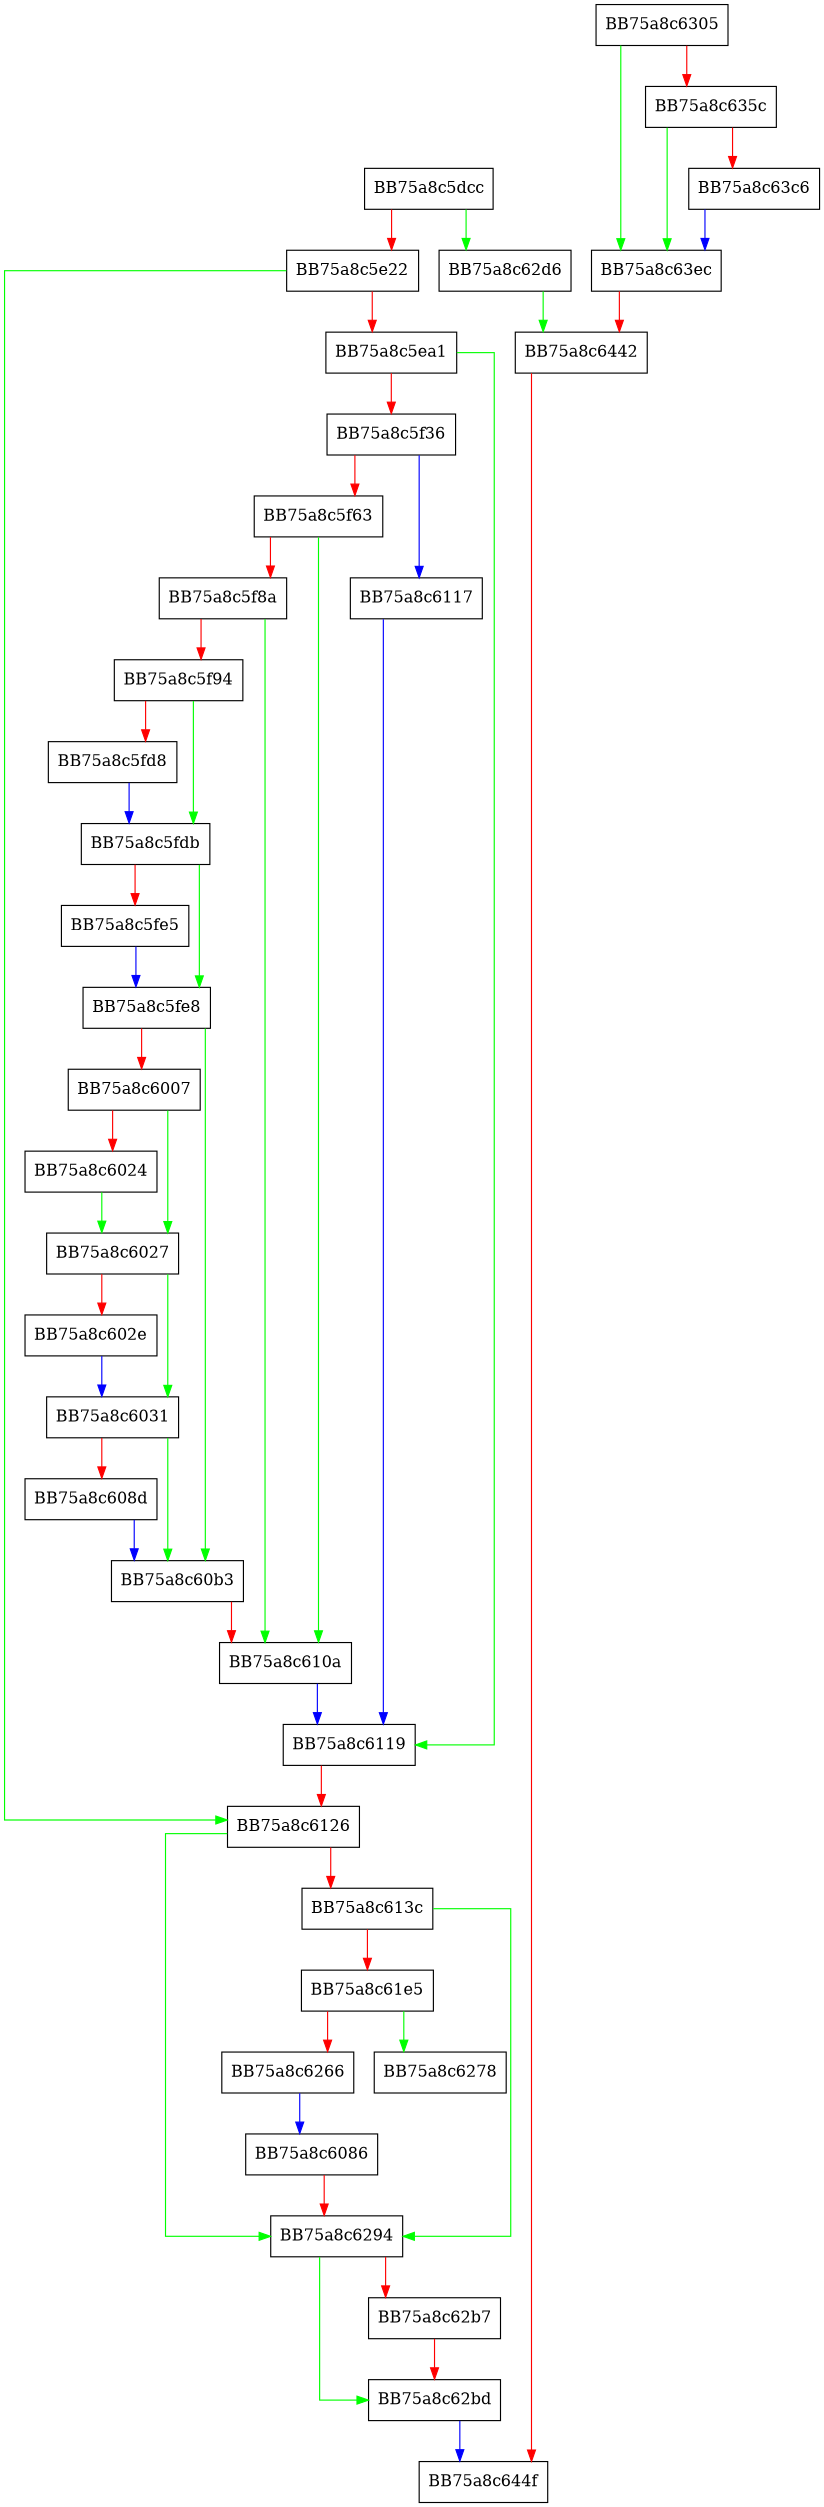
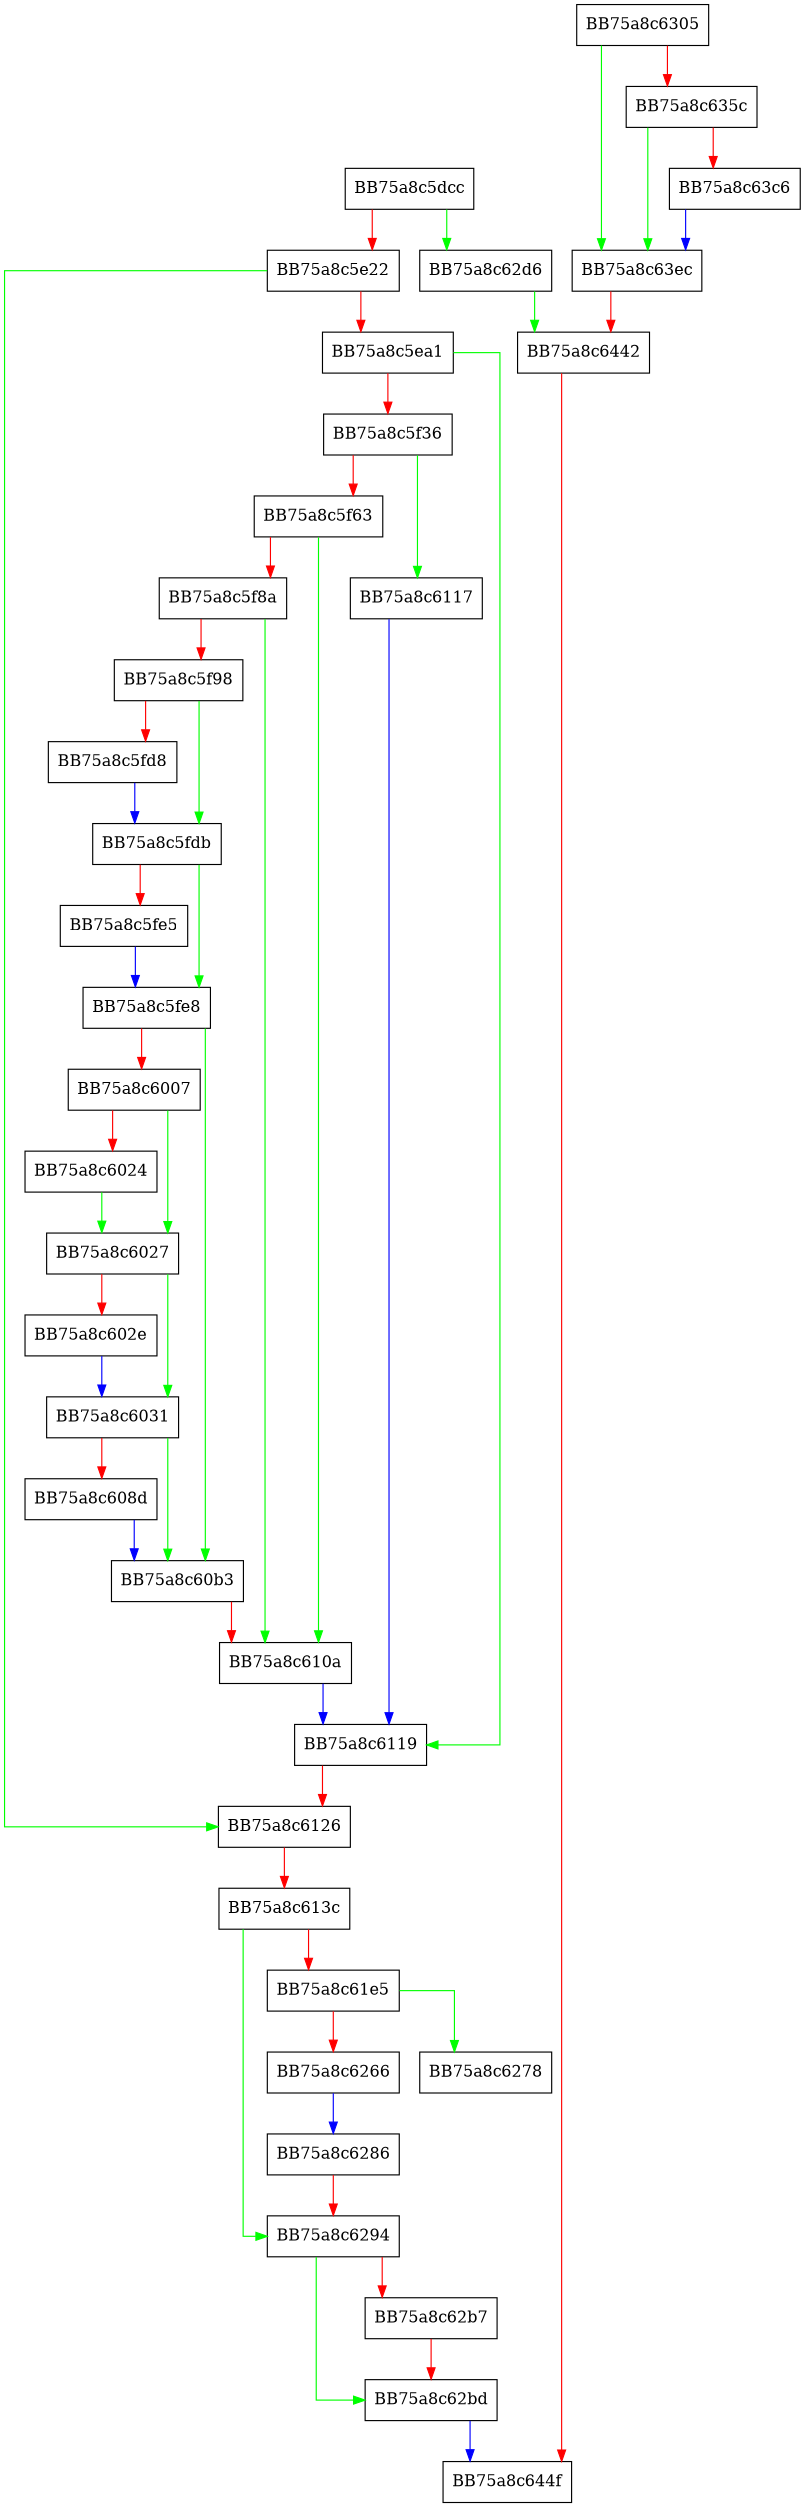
edge "BB75a8c5f36" -> "BB75a8c6117": color blue -> green
node "BB75a8c5f94": label "BB75a8c5f94" -> "BB75a8c5f98"
edge "BB75a8c6126" -> "BB75a8c6294": removed
node "BB75a8c6086": label "BB75a8c6086" -> "BB75a8c6286"
